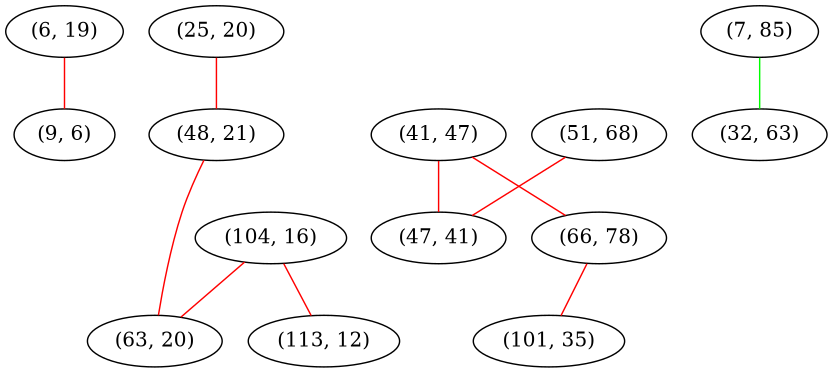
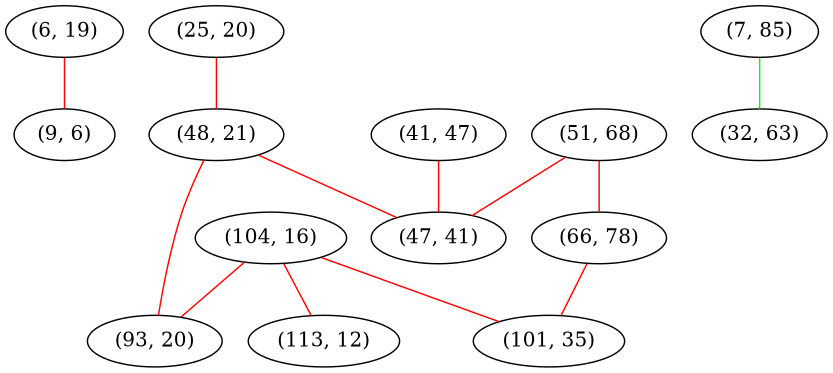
edge "(41, 47)" -- "(66, 78)": now "(51, 68)" -- "(66, 78)"
edge "(48, 21)" -- "(47, 41)": added
edge "(104, 16)" -- "(101, 35)": added
node "(63, 20)": label "(63, 20)" -> "(93, 20)"
